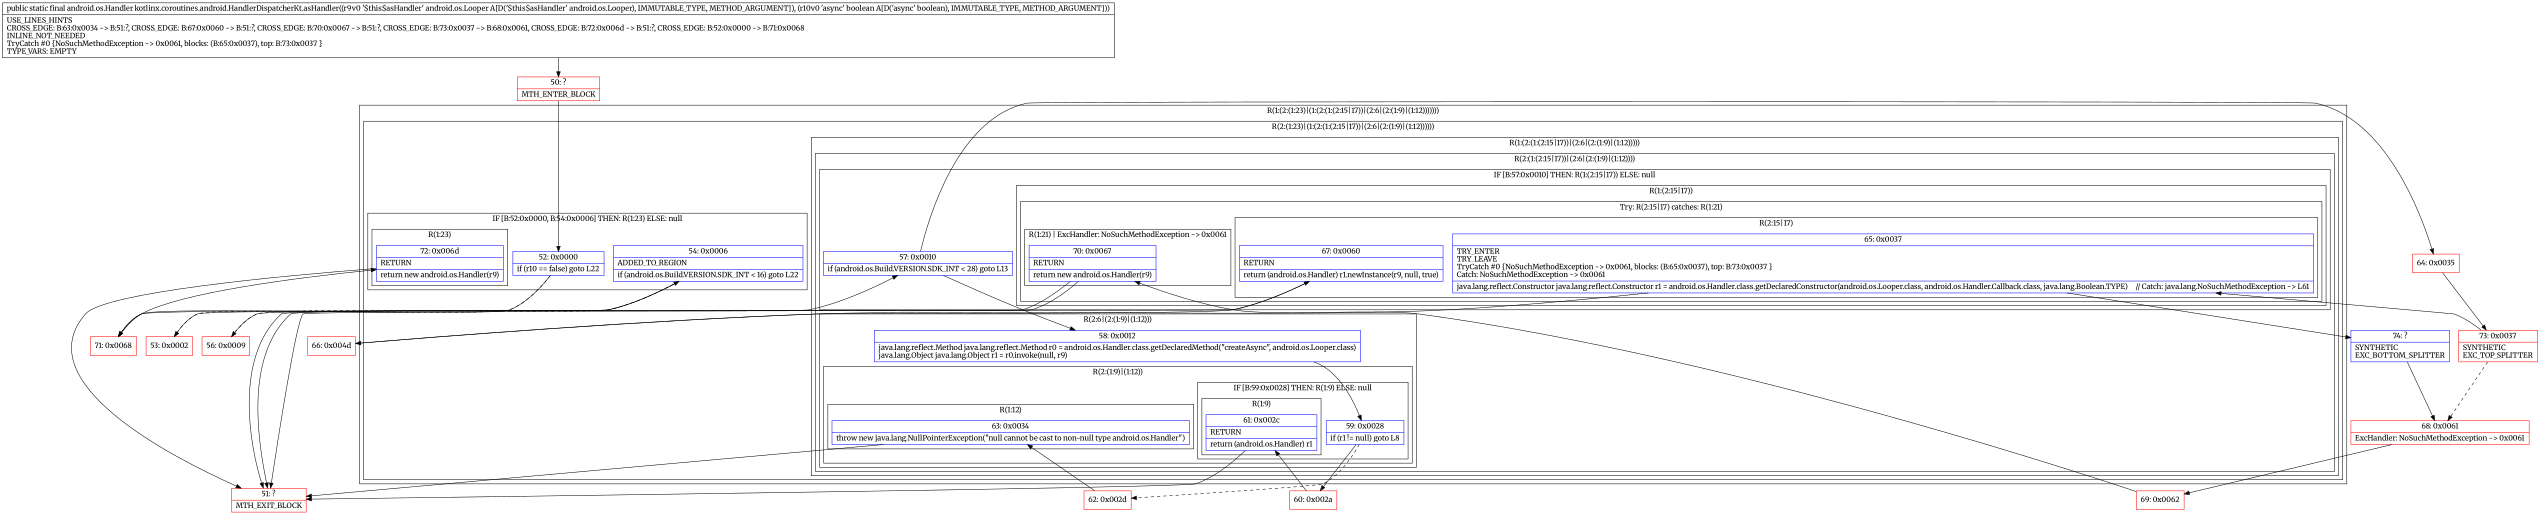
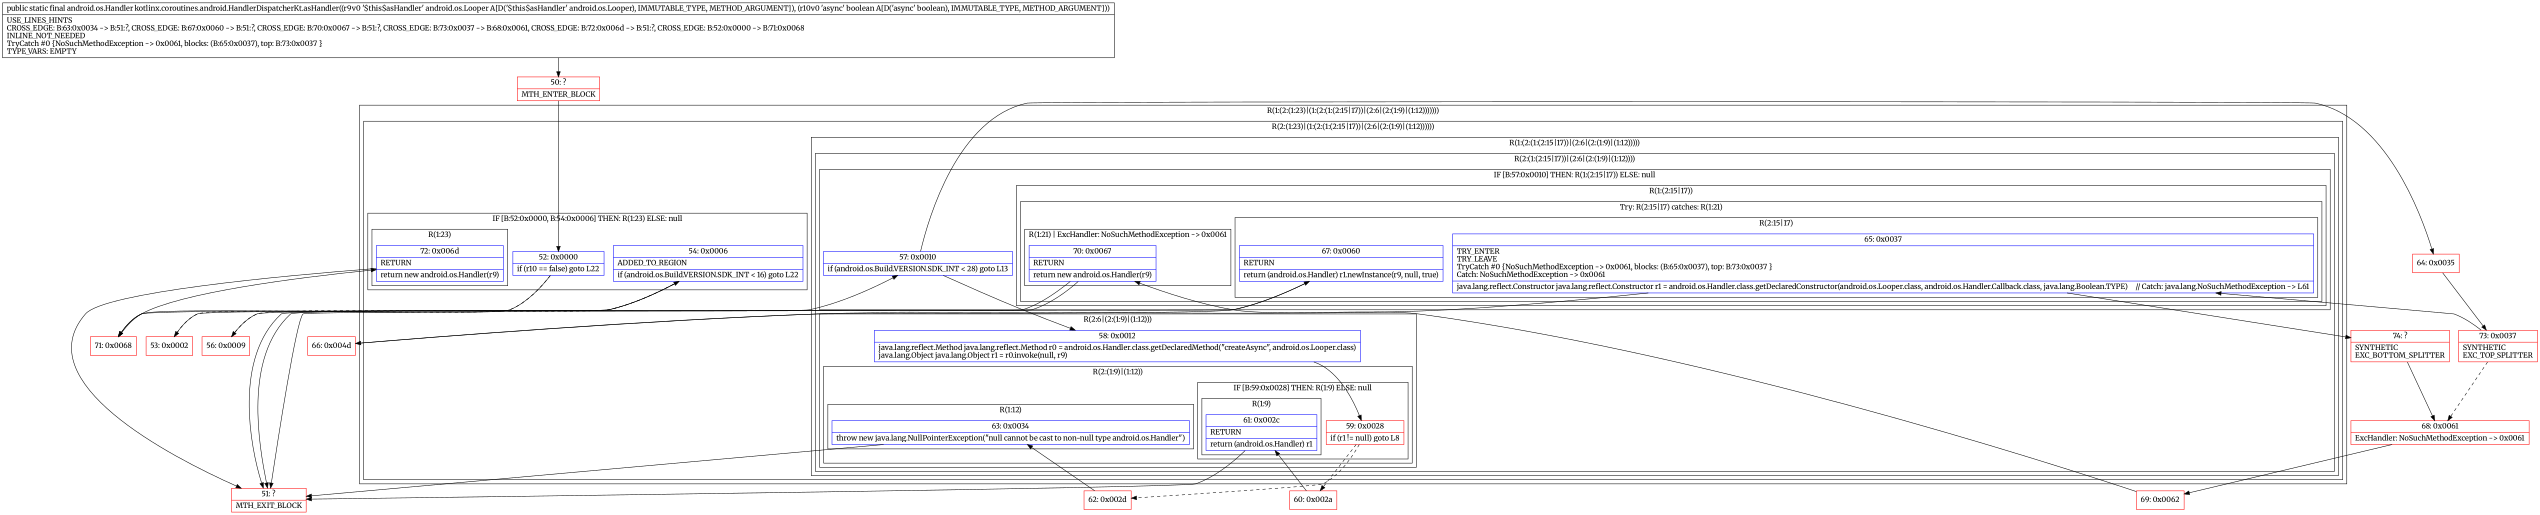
node "74: ?": color blue -> red
node "59: 0x0028": color blue -> red
edge "59: 0x0028" -> "60: 0x002a": style solid -> dashed
